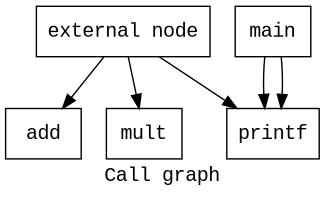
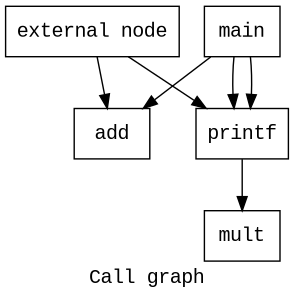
edge "external node" -> "mult": now "printf" -> "mult"
edge "main" -> "add": added
